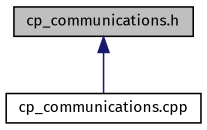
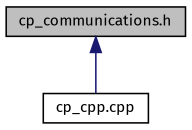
node "cp_communications.cpp": label "cp_communications.cpp" -> "cp_cpp.cpp"
